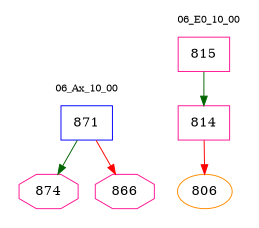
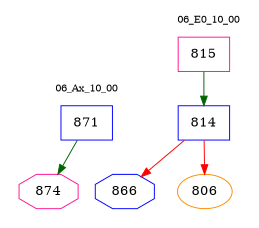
node "814": color deeppink -> blue
edge "871" -> "866": now "814" -> "866"
node "866": color deeppink -> blue
